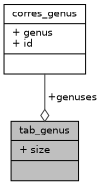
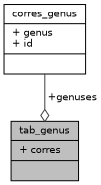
node "tab_genus": text "+ size" -> "+ corres"
